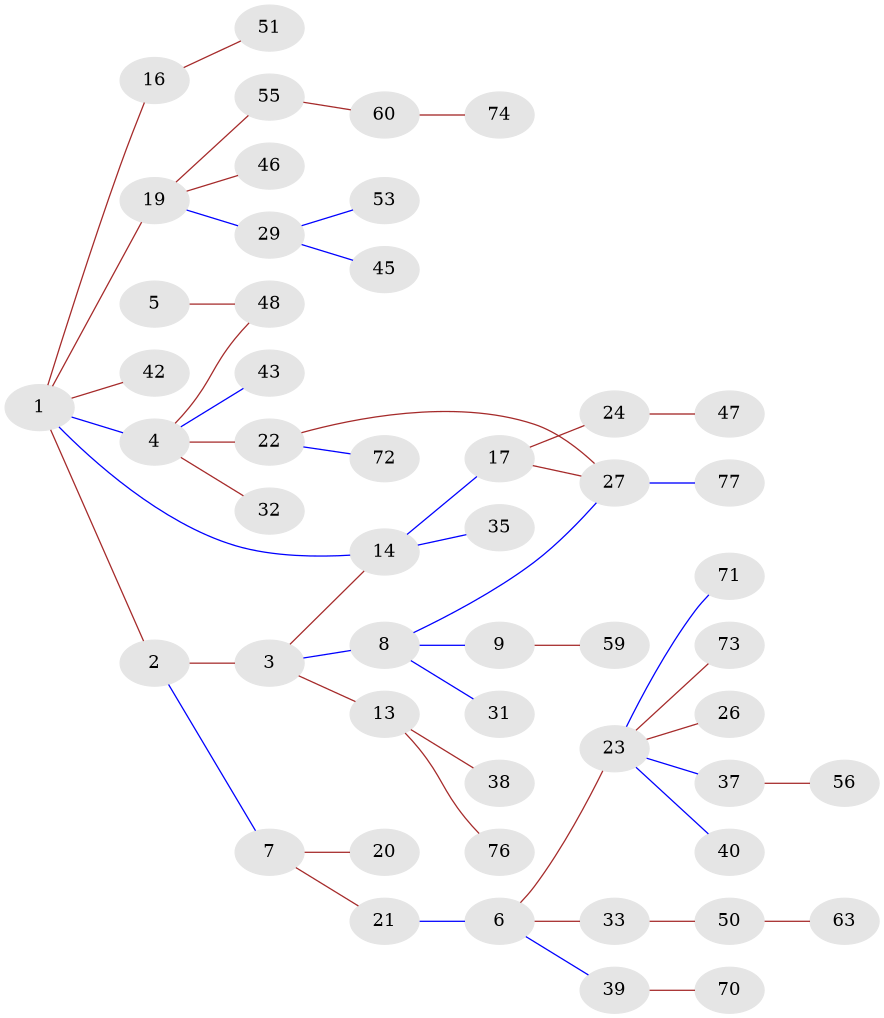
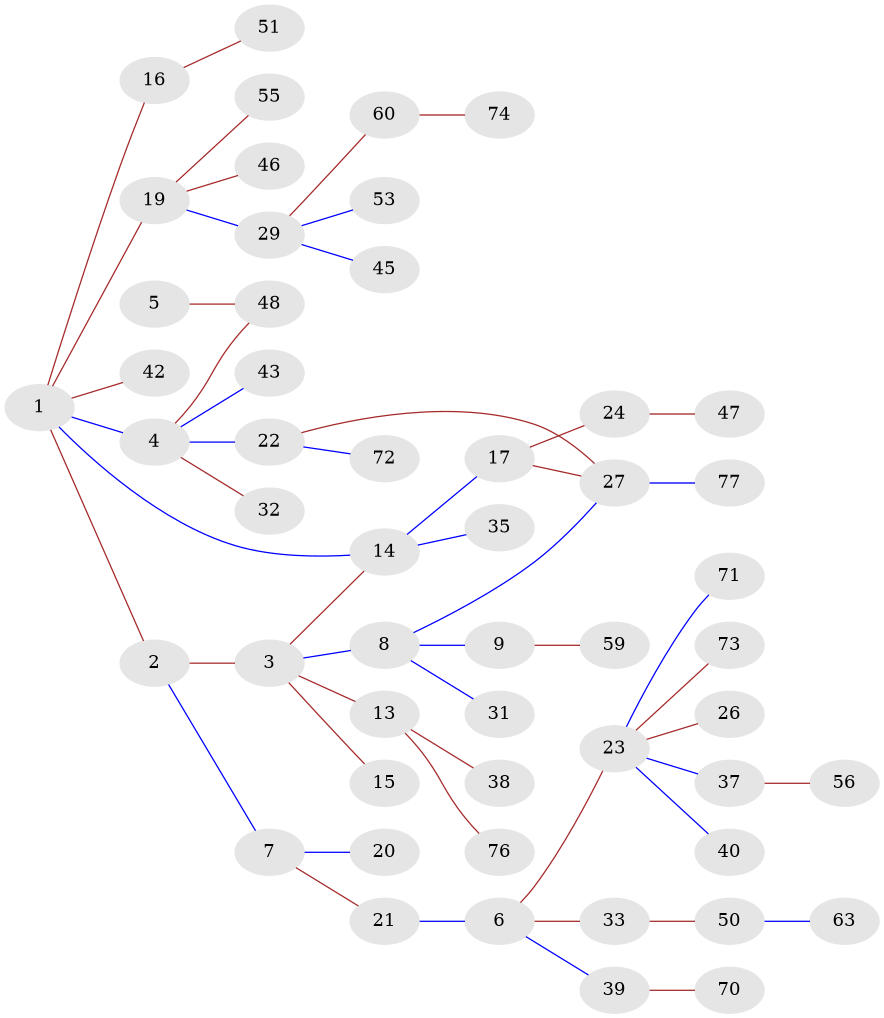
edge "55" -- "60": now "29" -- "60"
edge "4" -- "22": color brown -> blue
node "15": added
edge "7" -- "20": color brown -> blue
edge "50" -- "63": color brown -> blue
